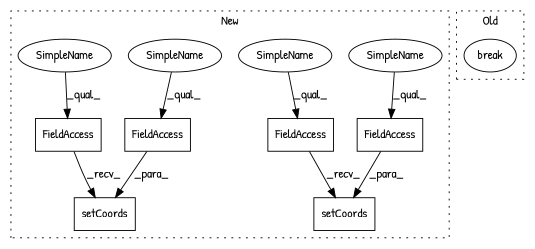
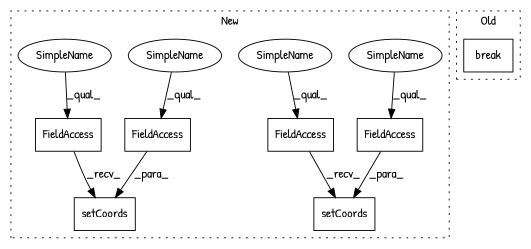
node "break": shape ellipse -> box
